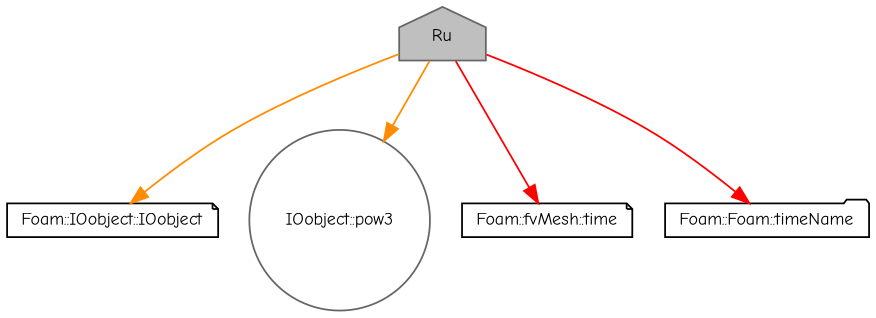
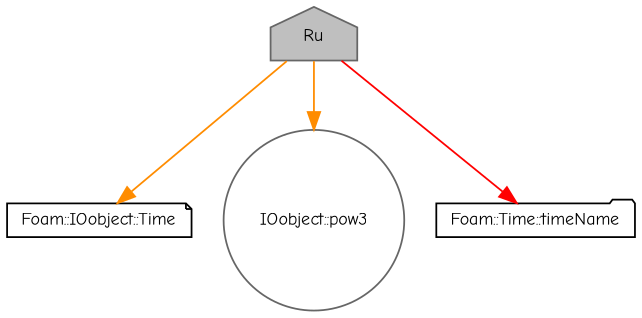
node "Foam::IOobject::IOobject": label "Foam::IOobject::IOobject" -> "Foam::IOobject::Time"
node "Foam::fvMesh::time": removed
node "Foam::Foam::timeName": label "Foam::Foam::timeName" -> "Foam::Time::timeName"
